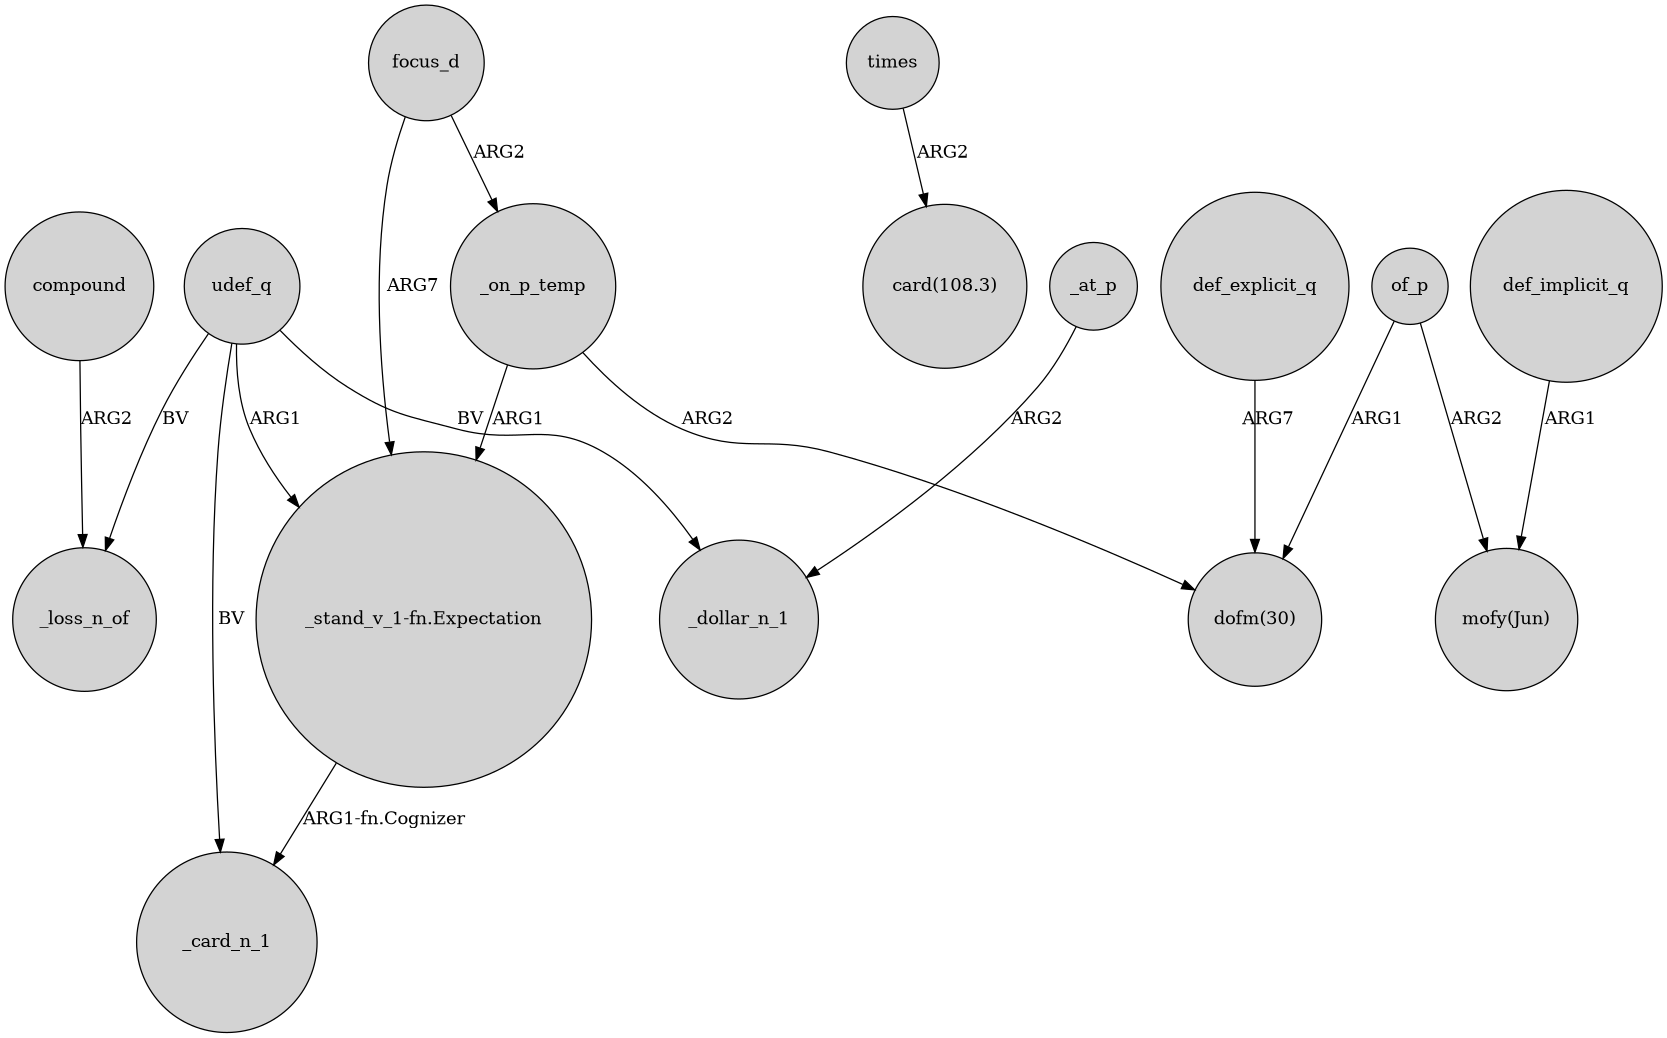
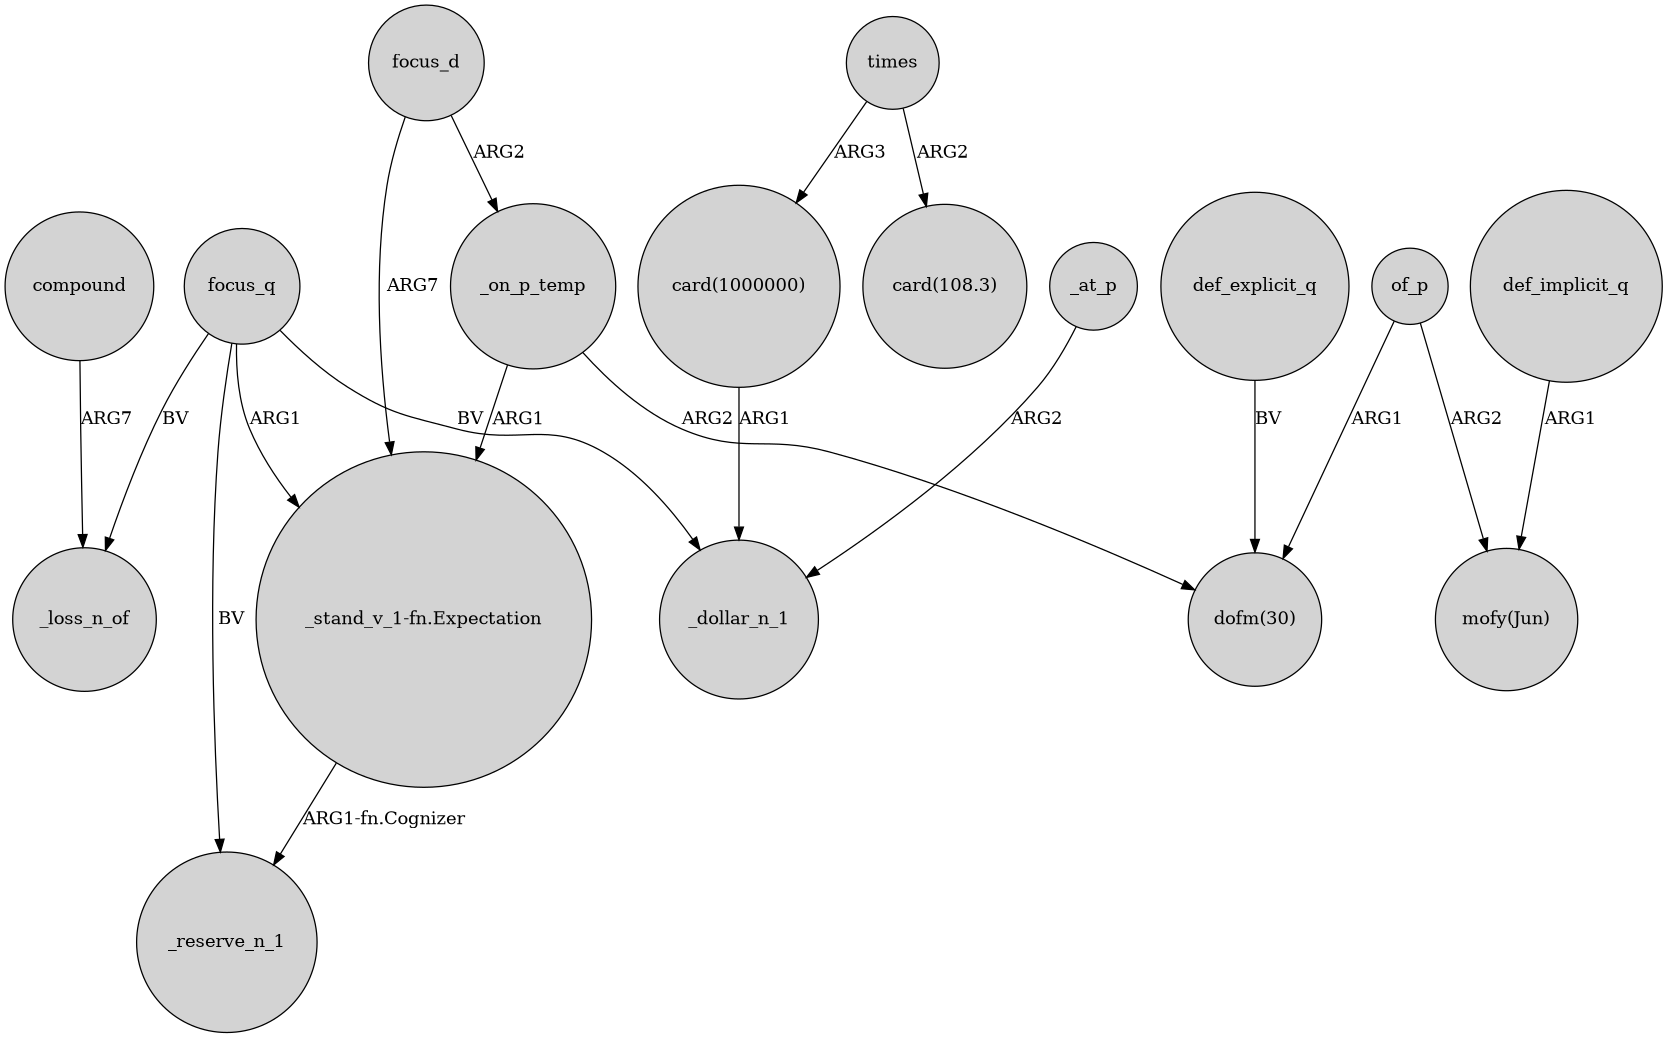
node "udef_q": label "udef_q" -> "focus_q"
node "card(1000000)": added
edge "compound" -> "_loss_n_of": label "ARG2" -> "ARG7"
edge "def_explicit_q" -> "dofm(30)": label "ARG7" -> "BV"
node "_card_n_1": label "_card_n_1" -> "_reserve_n_1"
